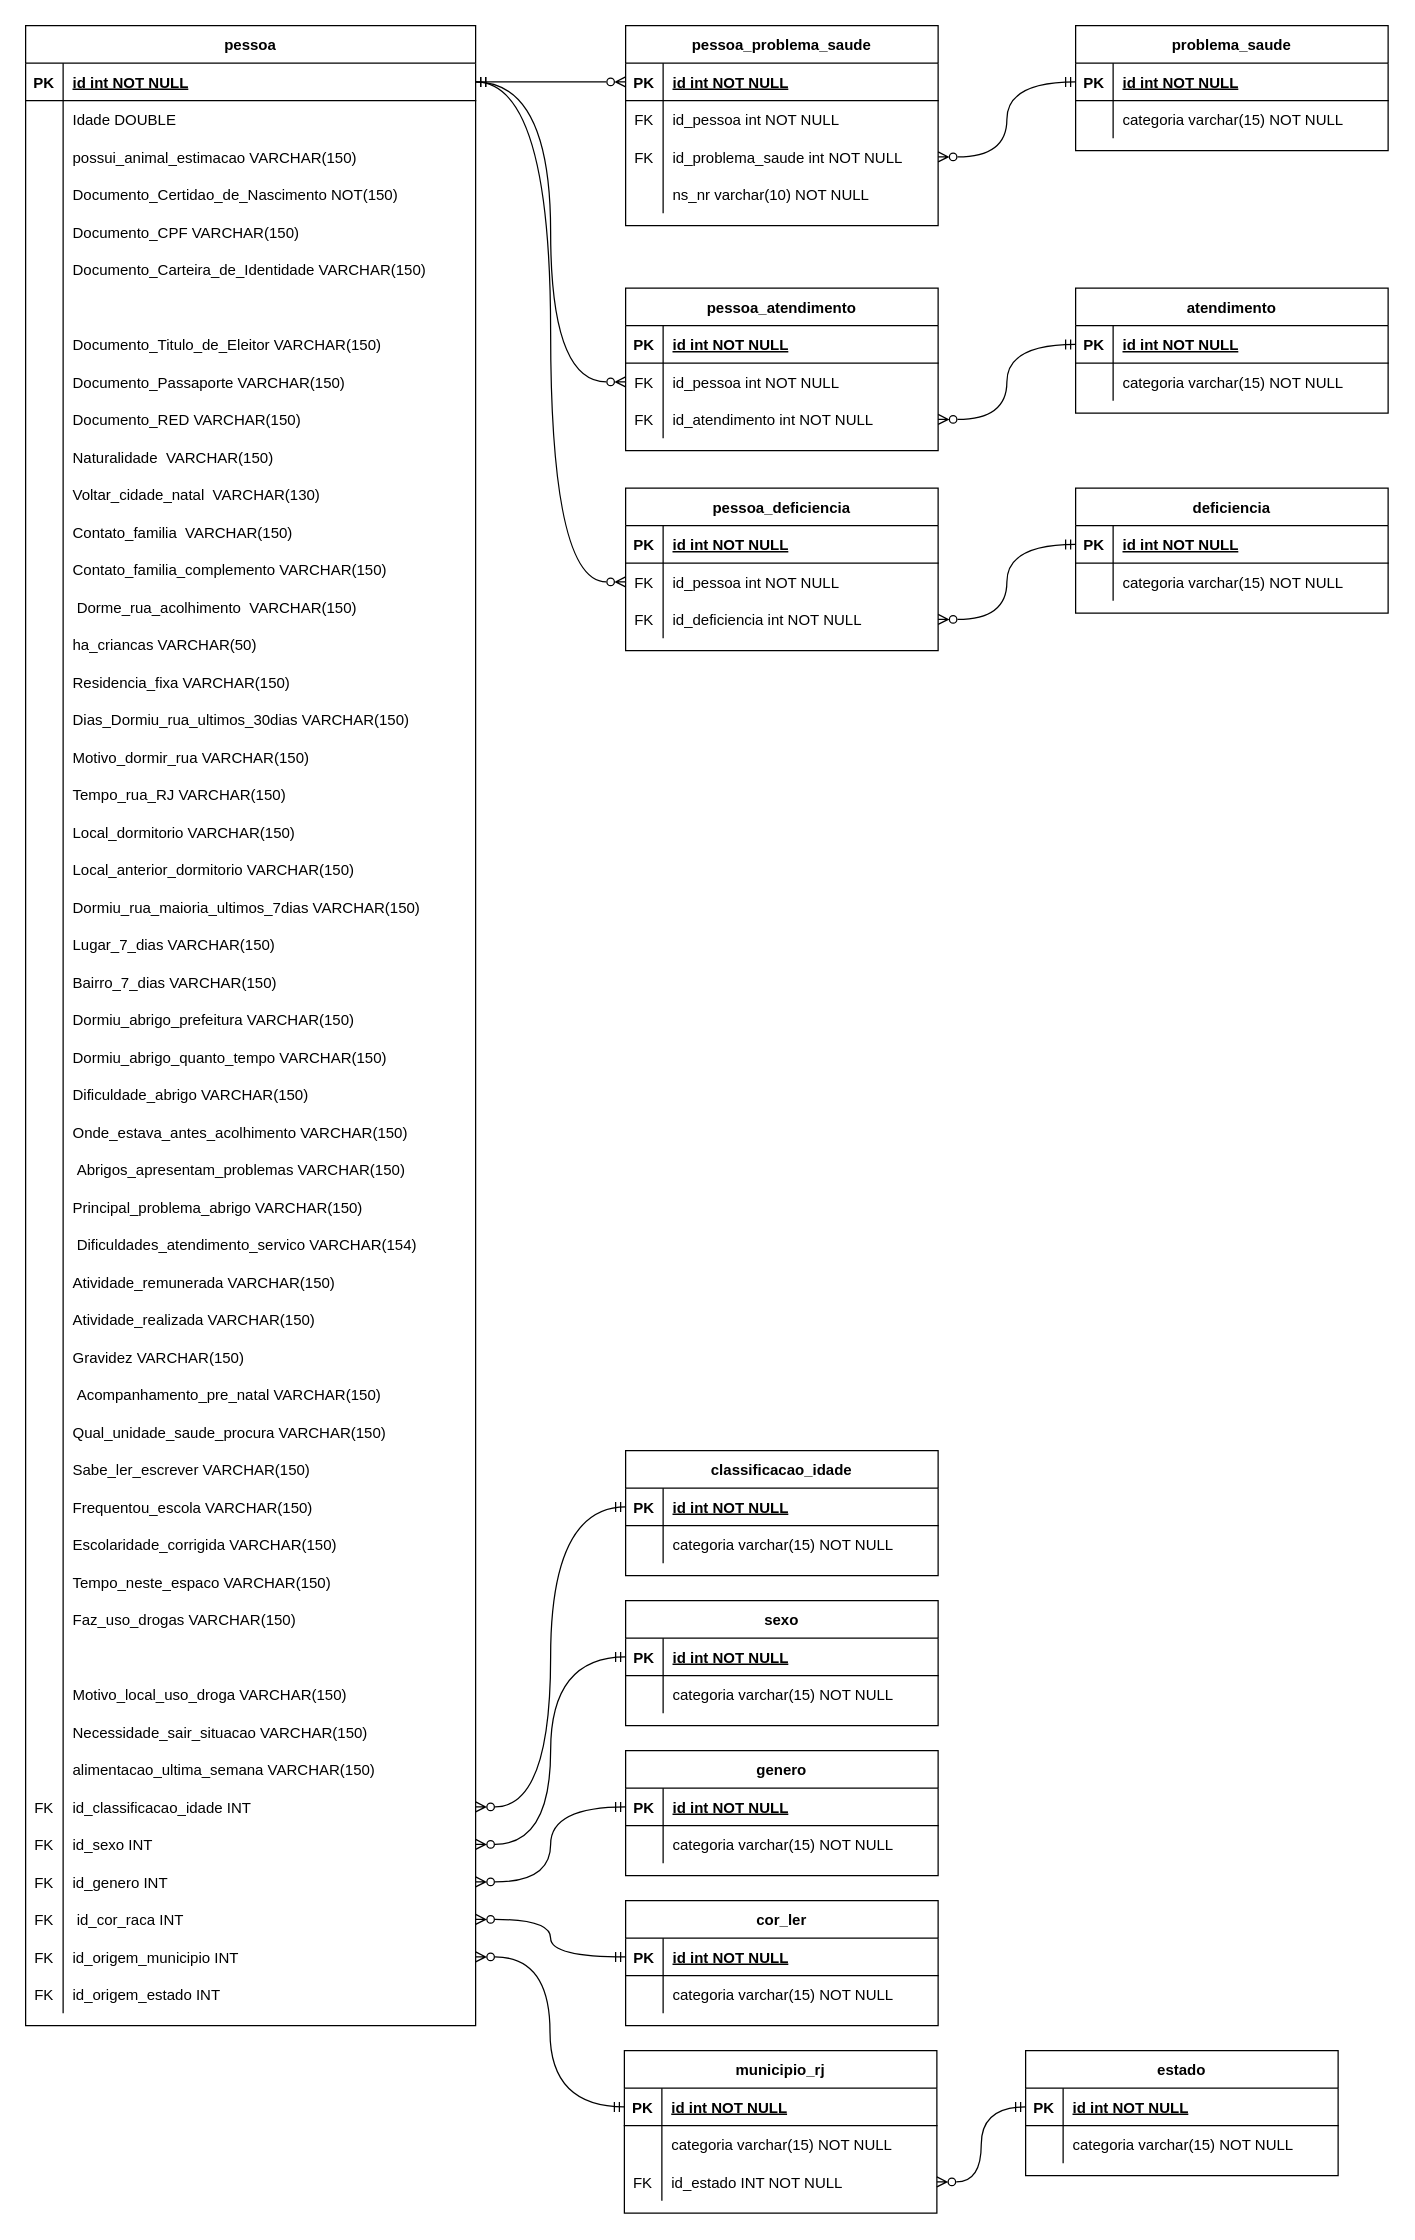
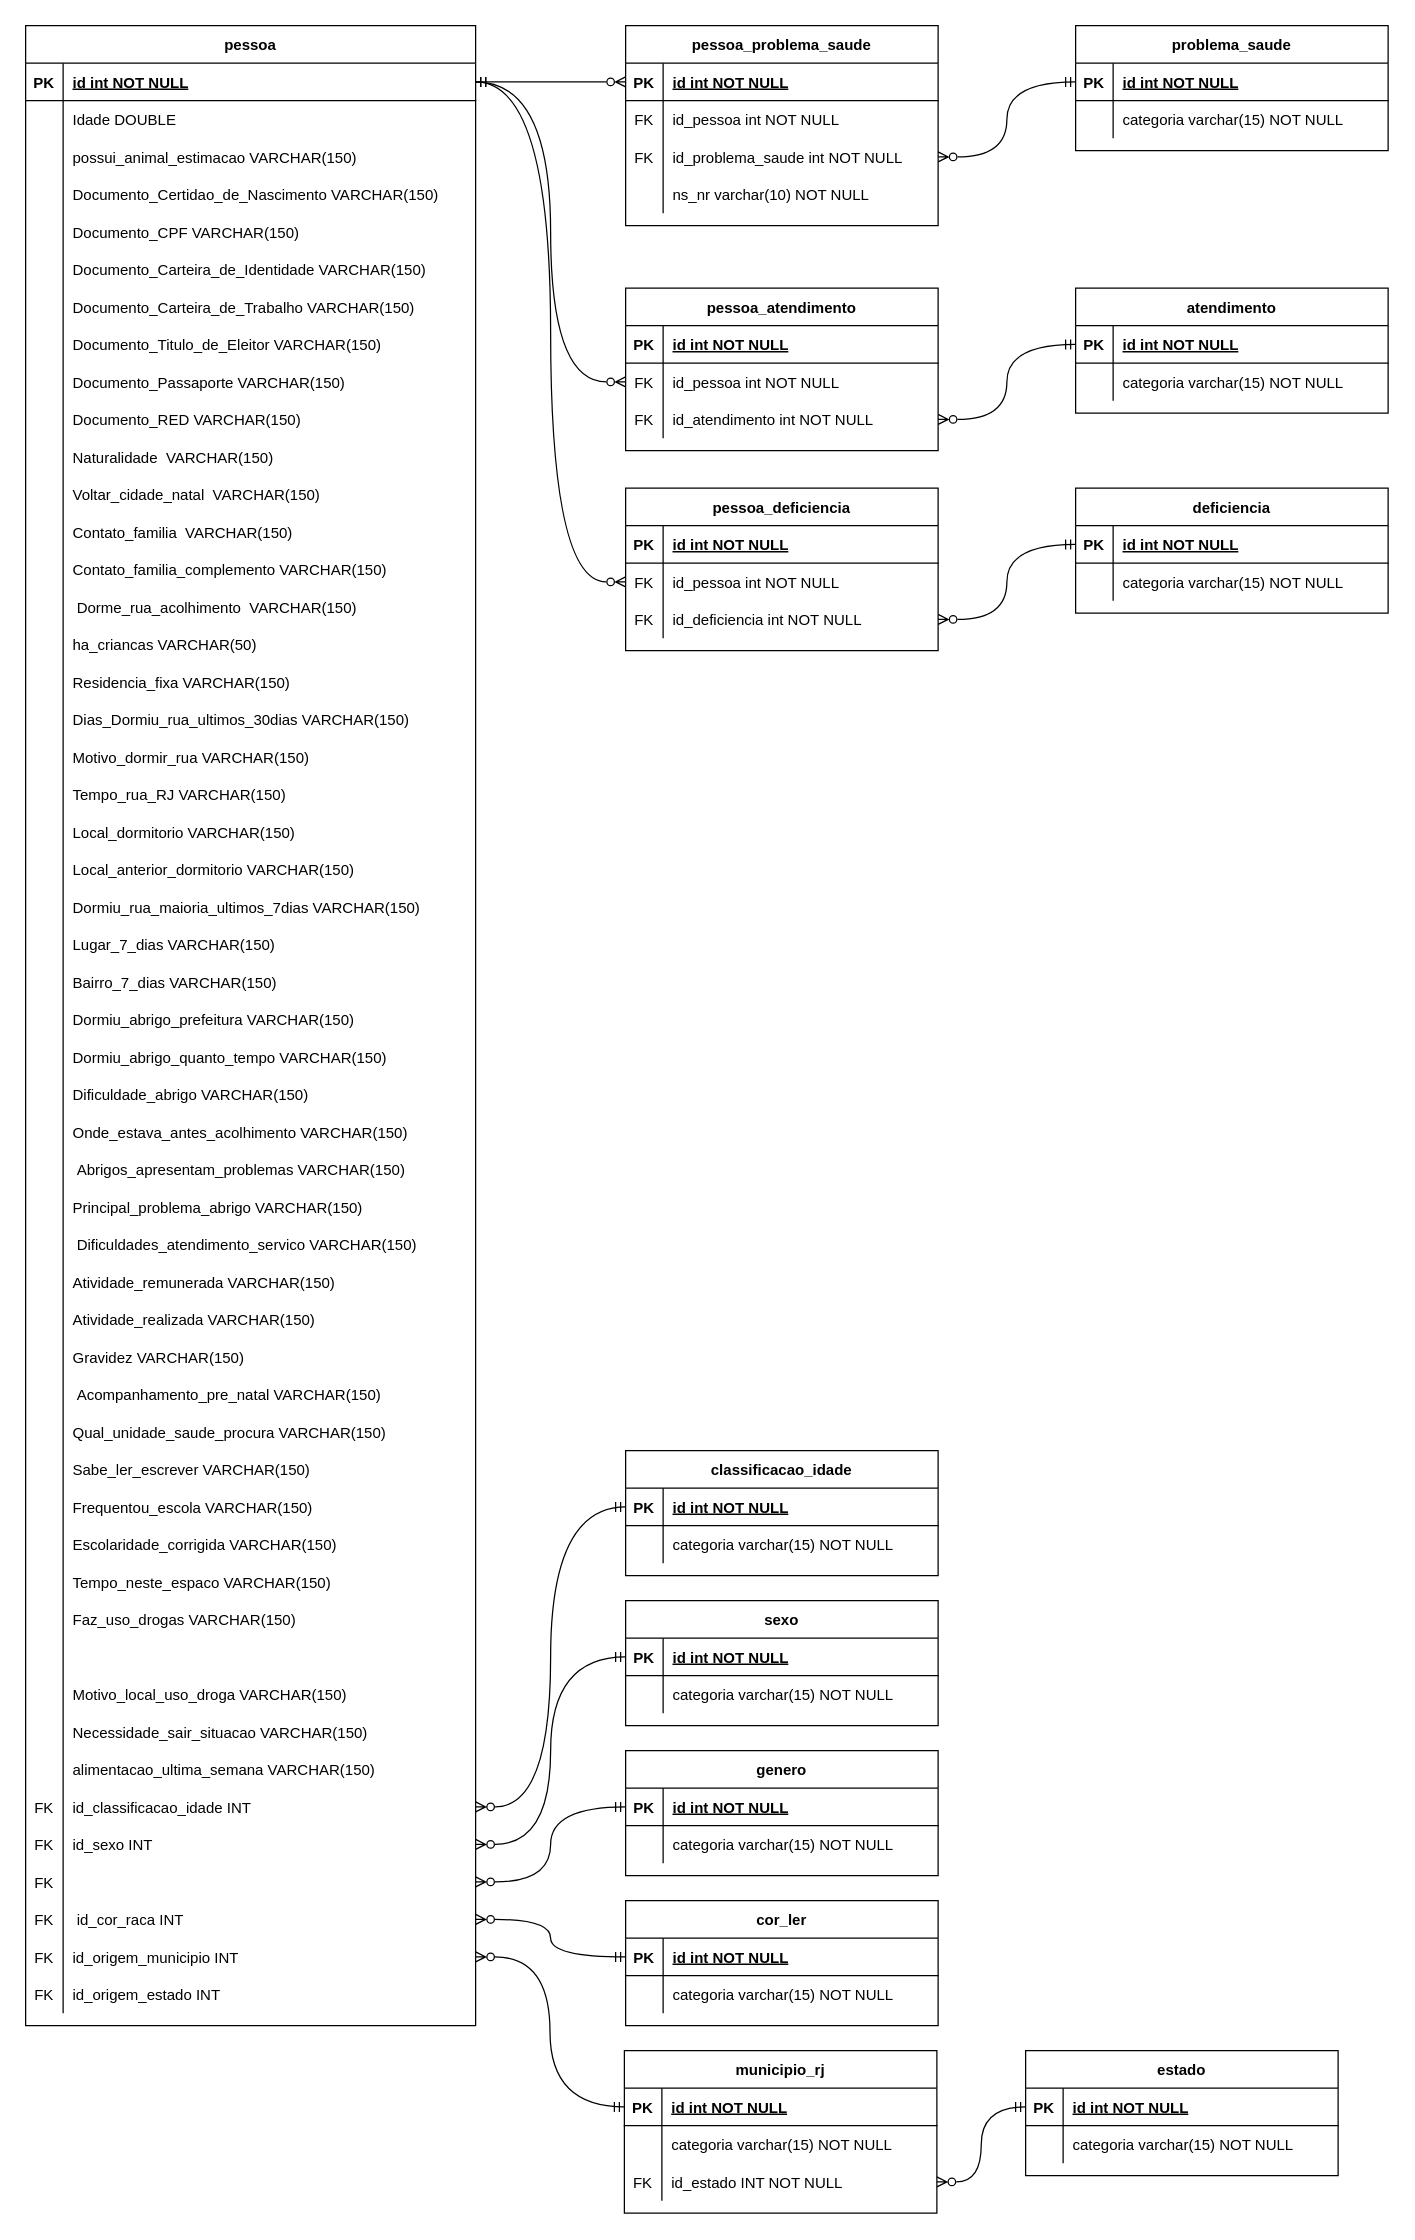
node "Documento_Certidao_de_Nascimento NOT(150)": label "Documento_Certidao_de_Nascimento NOT(150)" -> "Documento_Certidao_de_Nascimento VARCHAR(150)"
node "Documento_Carteira_de_Trabalho VARCHAR(150)": added
node "Voltar_cidade_natal VARCHAR(130)": label "Voltar_cidade_natal VARCHAR(130)" -> "Voltar_cidade_natal VARCHAR(150)"
node "Dificuldades_atendimento_servico VARCHAR(154)": label "Dificuldades_atendimento_servico VARCHAR(154)" -> "Dificuldades_atendimento_servico VARCHAR(150)"
node "id_genero INT": removed
